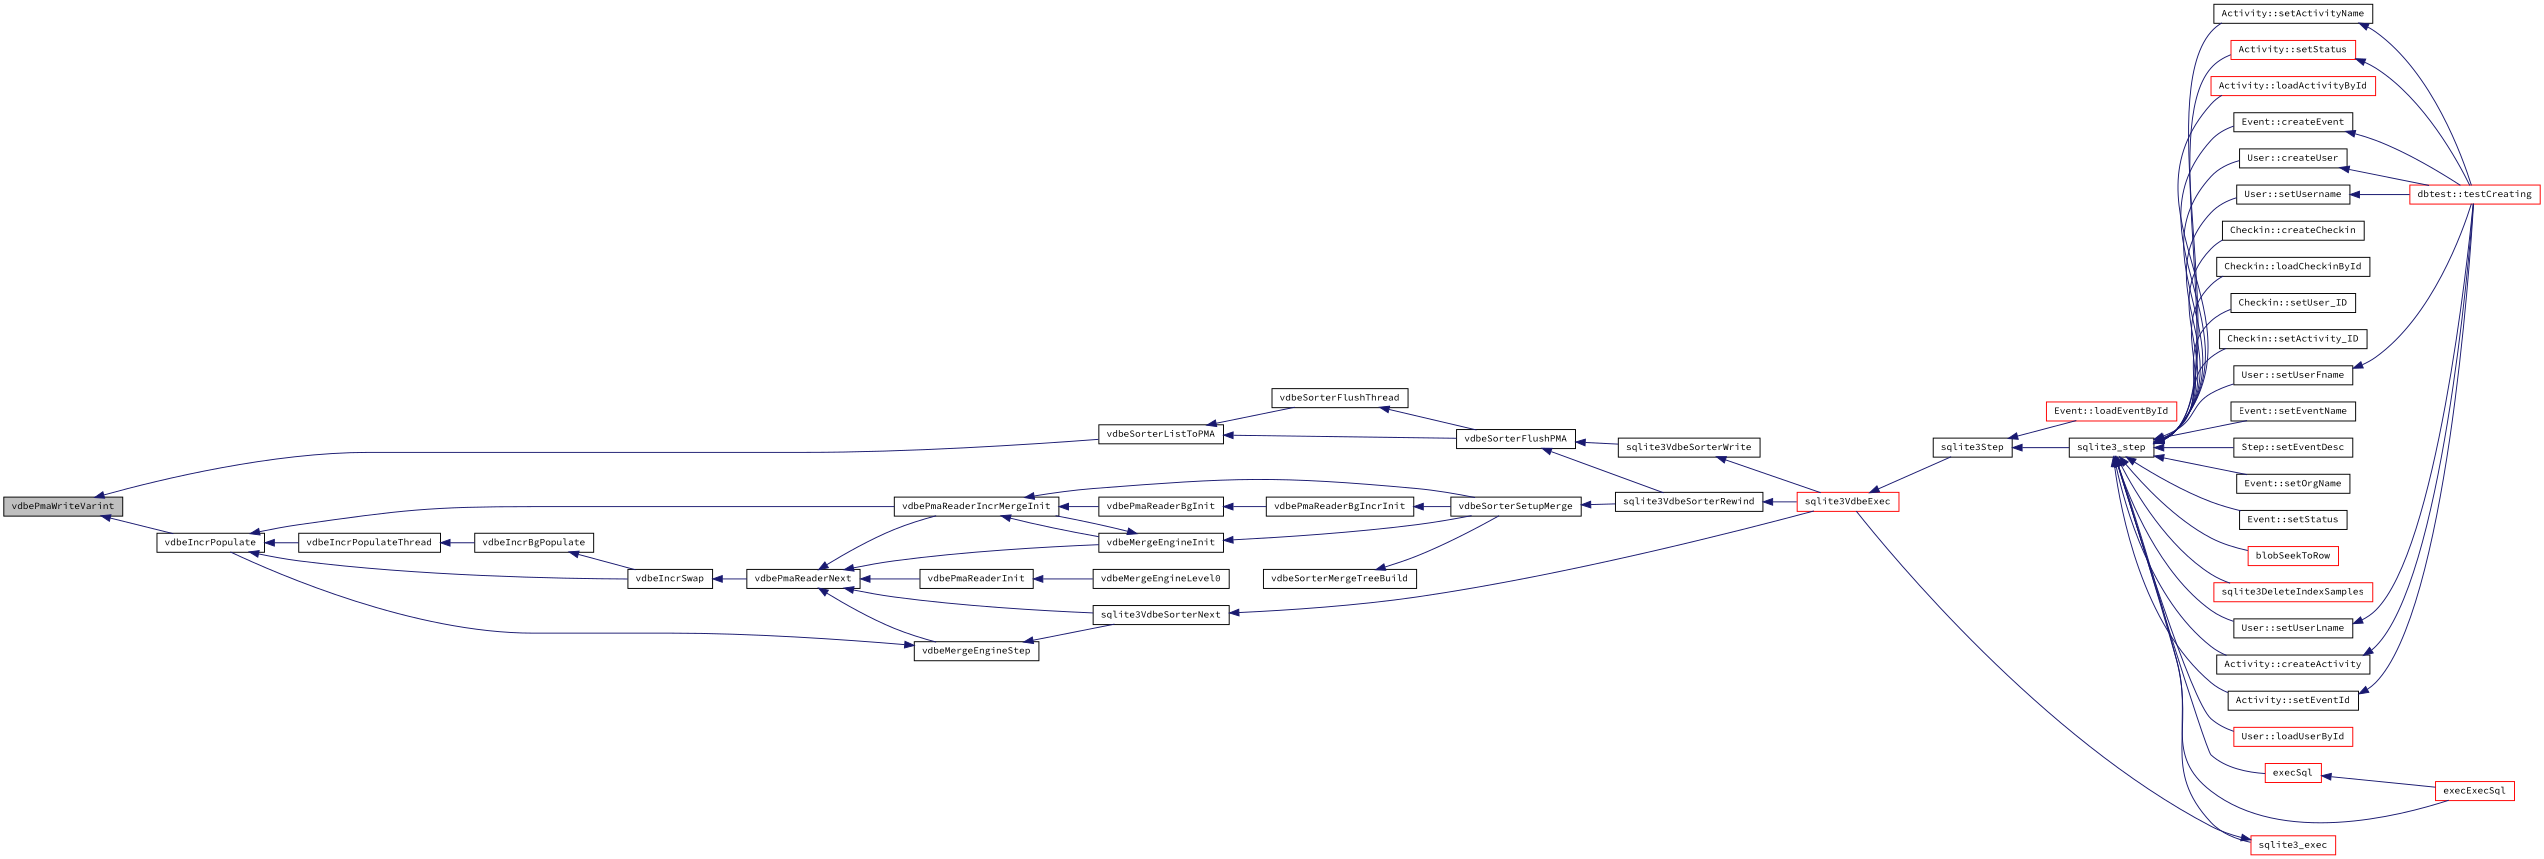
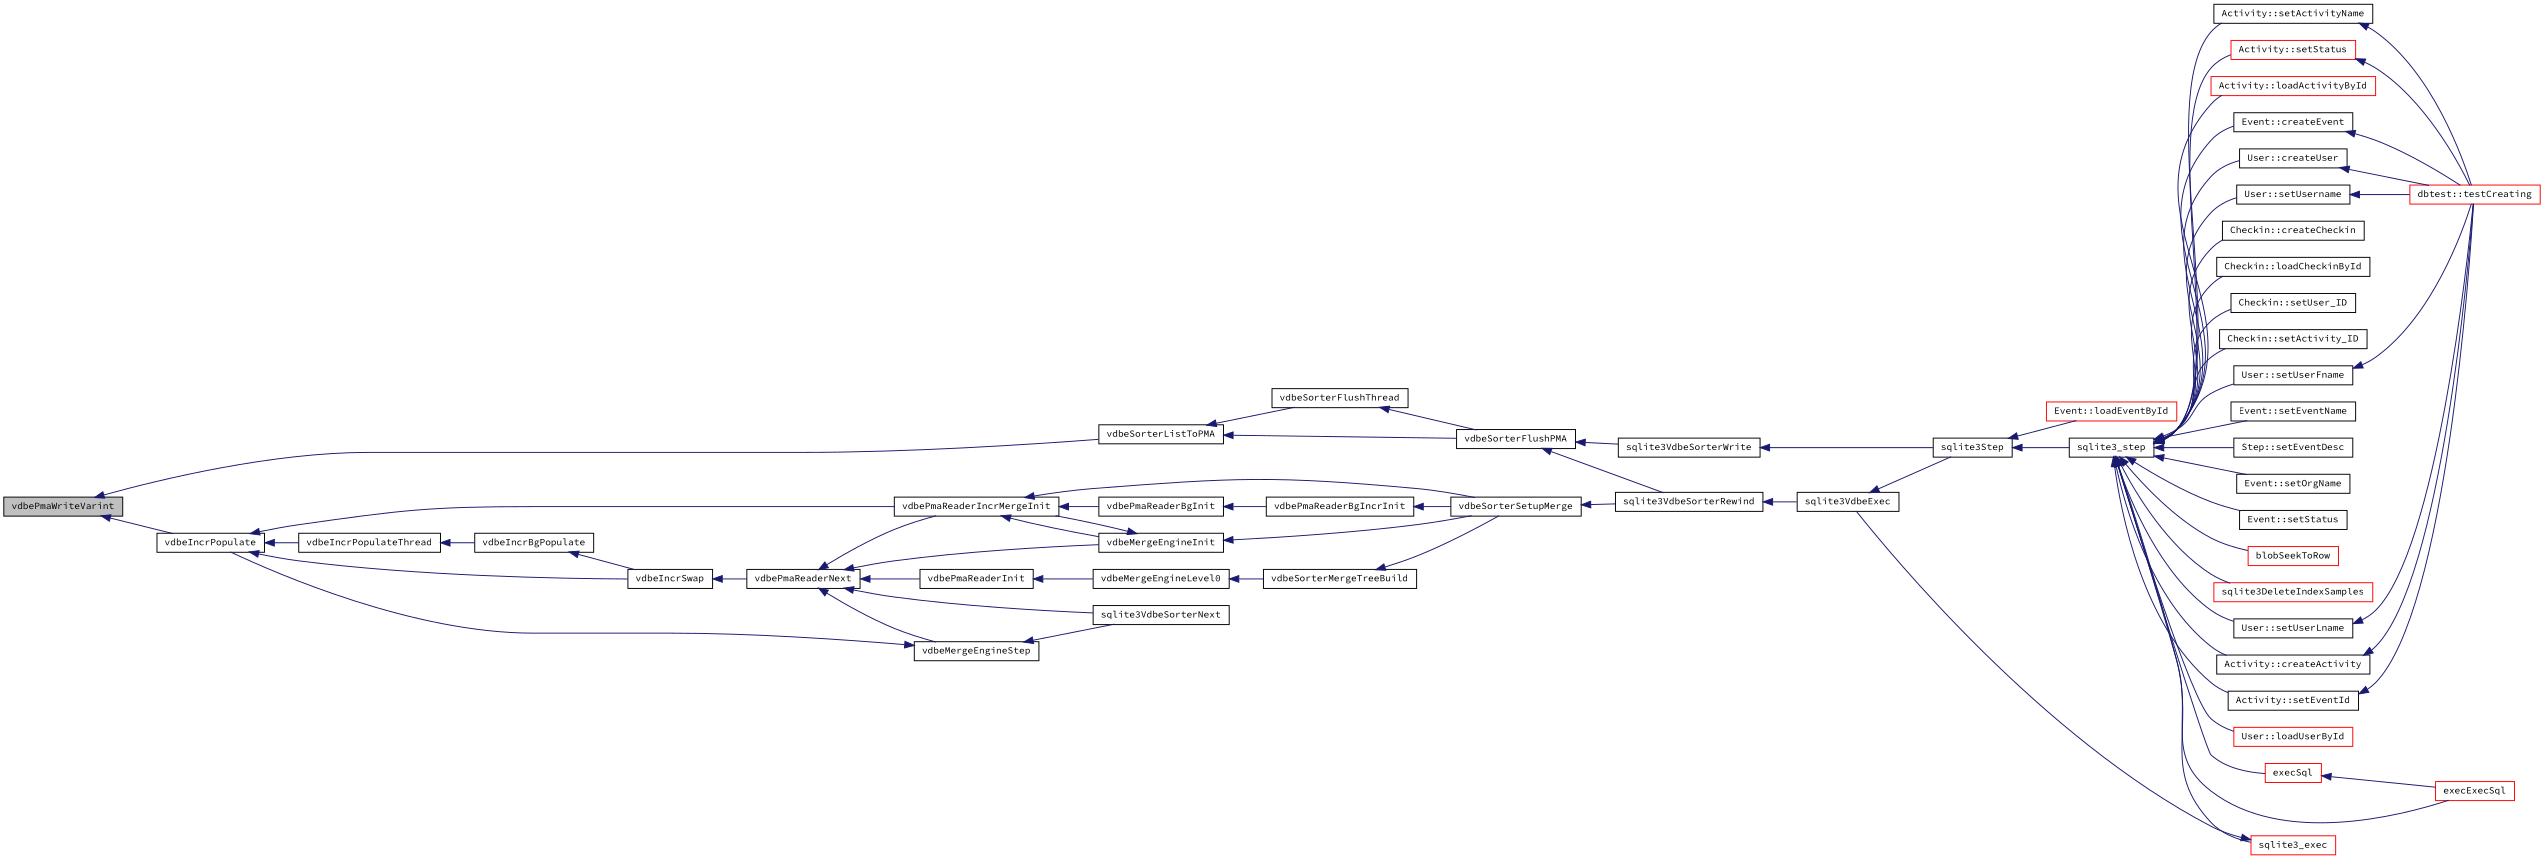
edge "sqlite3VdbeExec" -> "sqlite3VdbeSorterWrite": now "sqlite3Step" -> "sqlite3VdbeSorterWrite"
node "sqlite3VdbeExec": color red -> black
edge "sqlite3VdbeExec" -> "sqlite3VdbeSorterNext": removed
edge "vdbeSorterMergeTreeBuild" -> "vdbeMergeEngineLevel0": added
